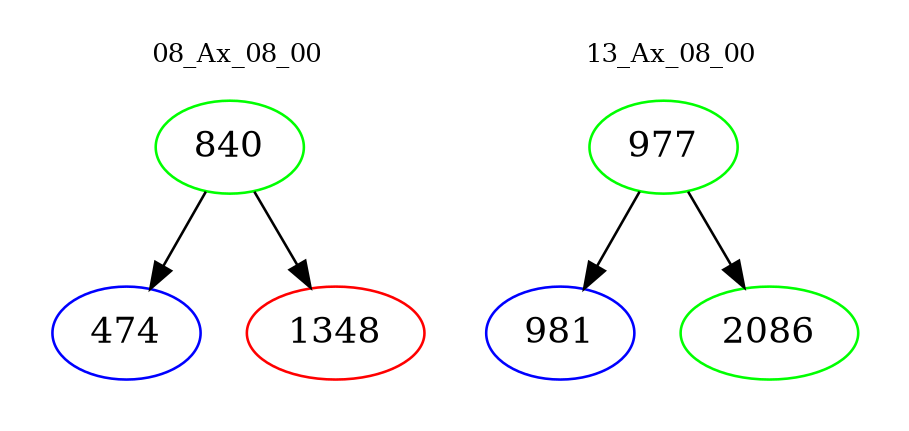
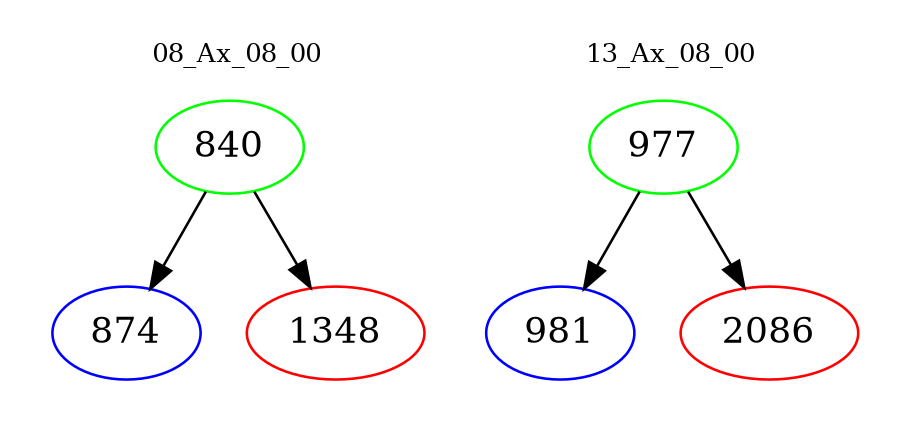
node "474": label "474" -> "874"
node "2086": color green -> red
